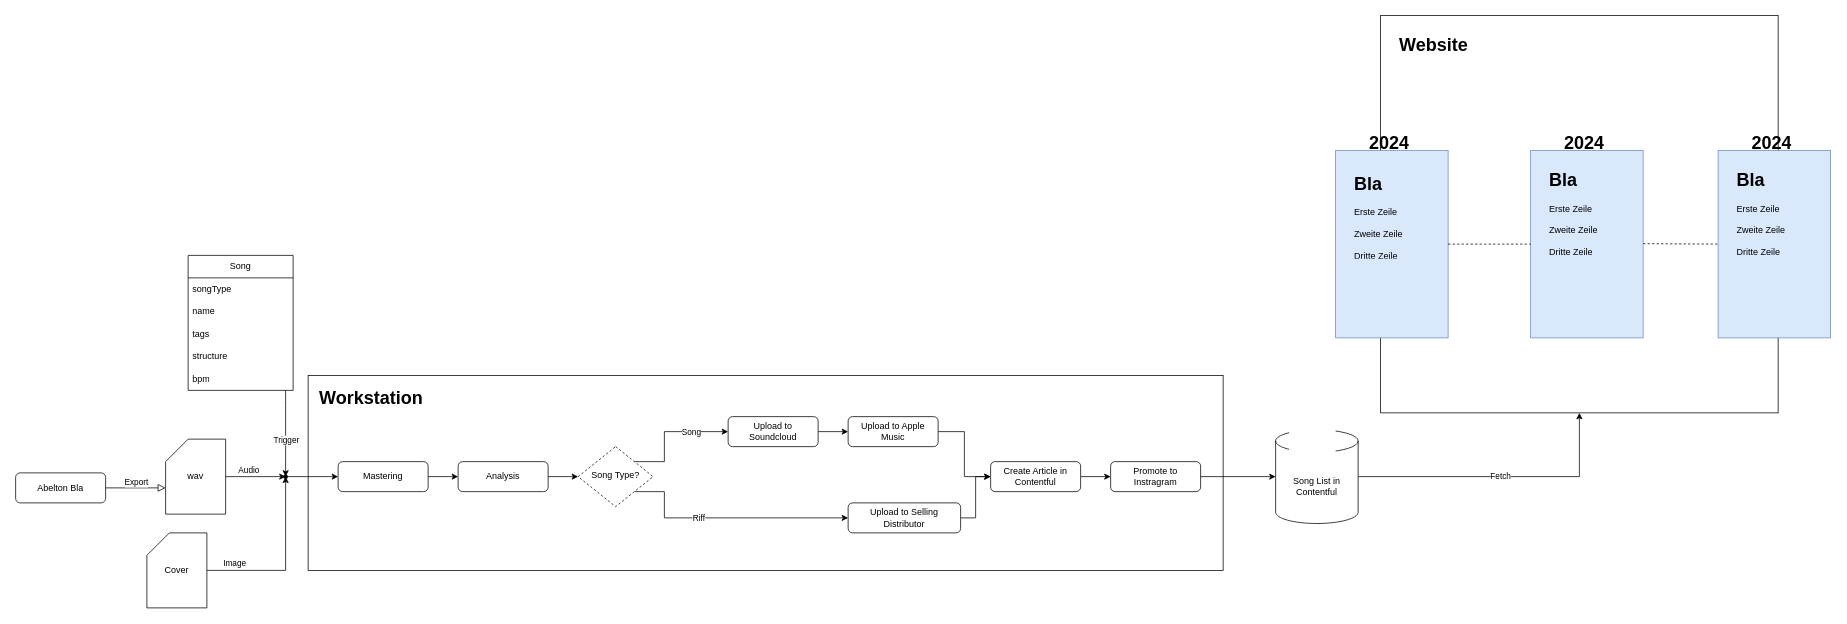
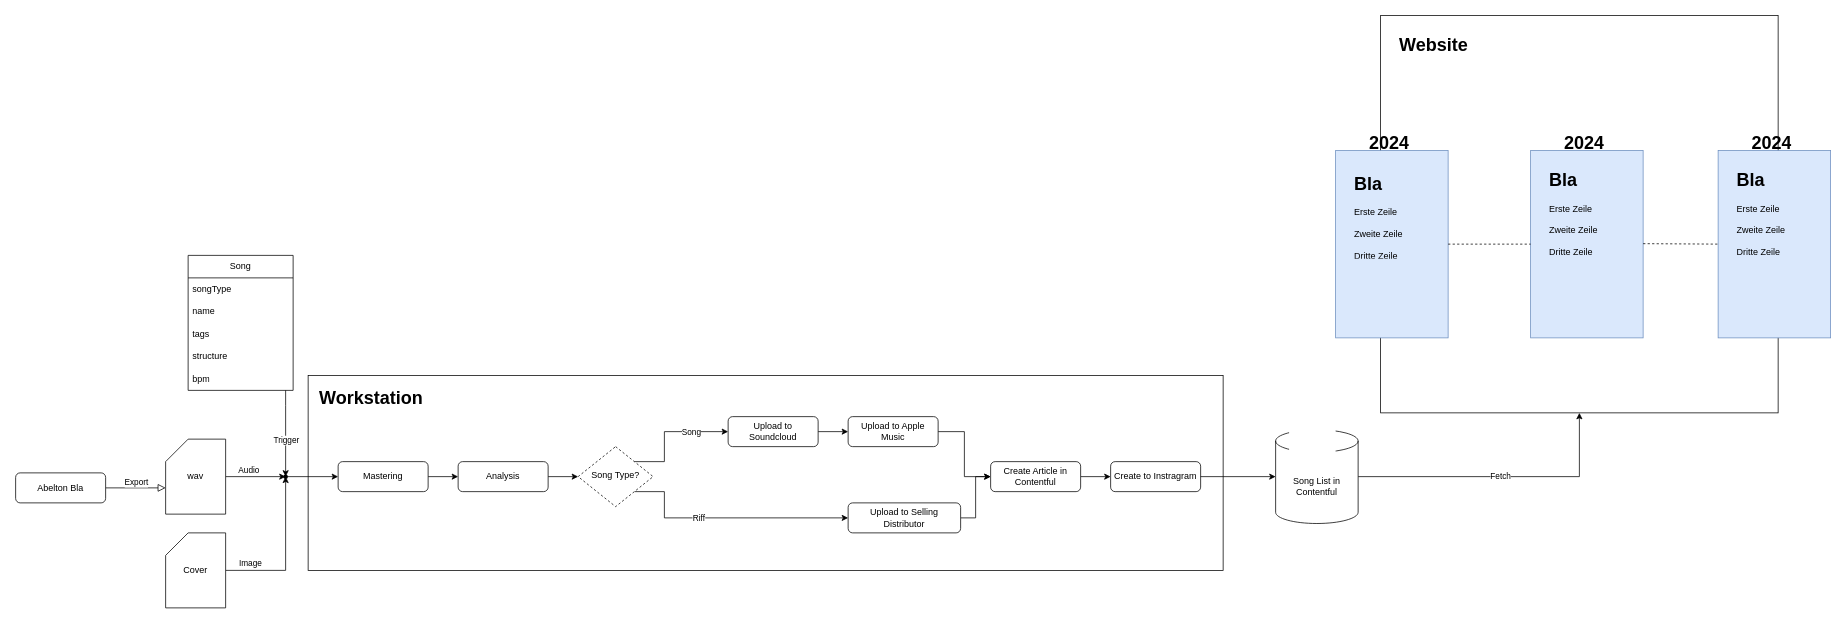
node "Promote to Instragram": label "Promote to Instragram" -> "Create to Instragram"
node "Cover": moved (177, 570) -> (195, 570)
